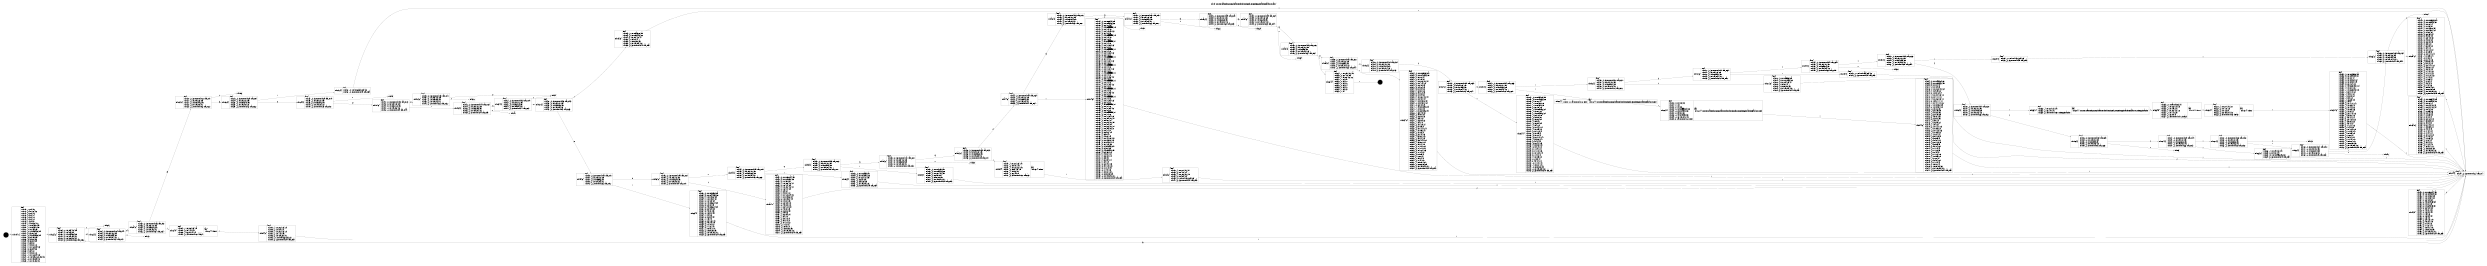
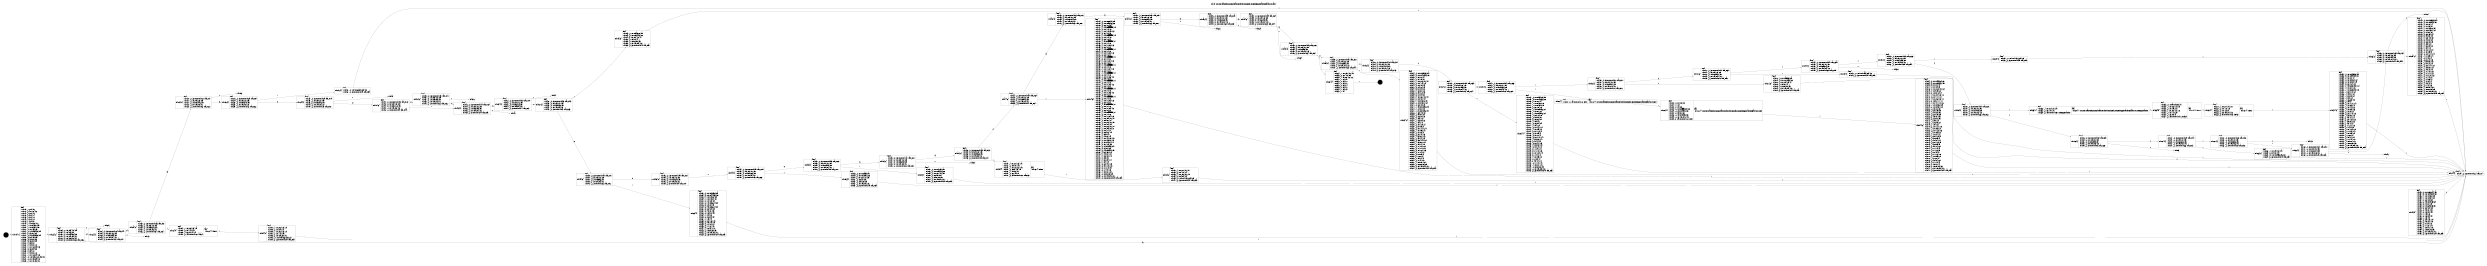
node "0x4026b1": removed
edge "0x40192c [28]" -> "0x402474": now "0x40192c [28]" -> "0x401948 [28]"
node "0x401c9a [106]": removed
node "0x401fa7 [111]": removed
